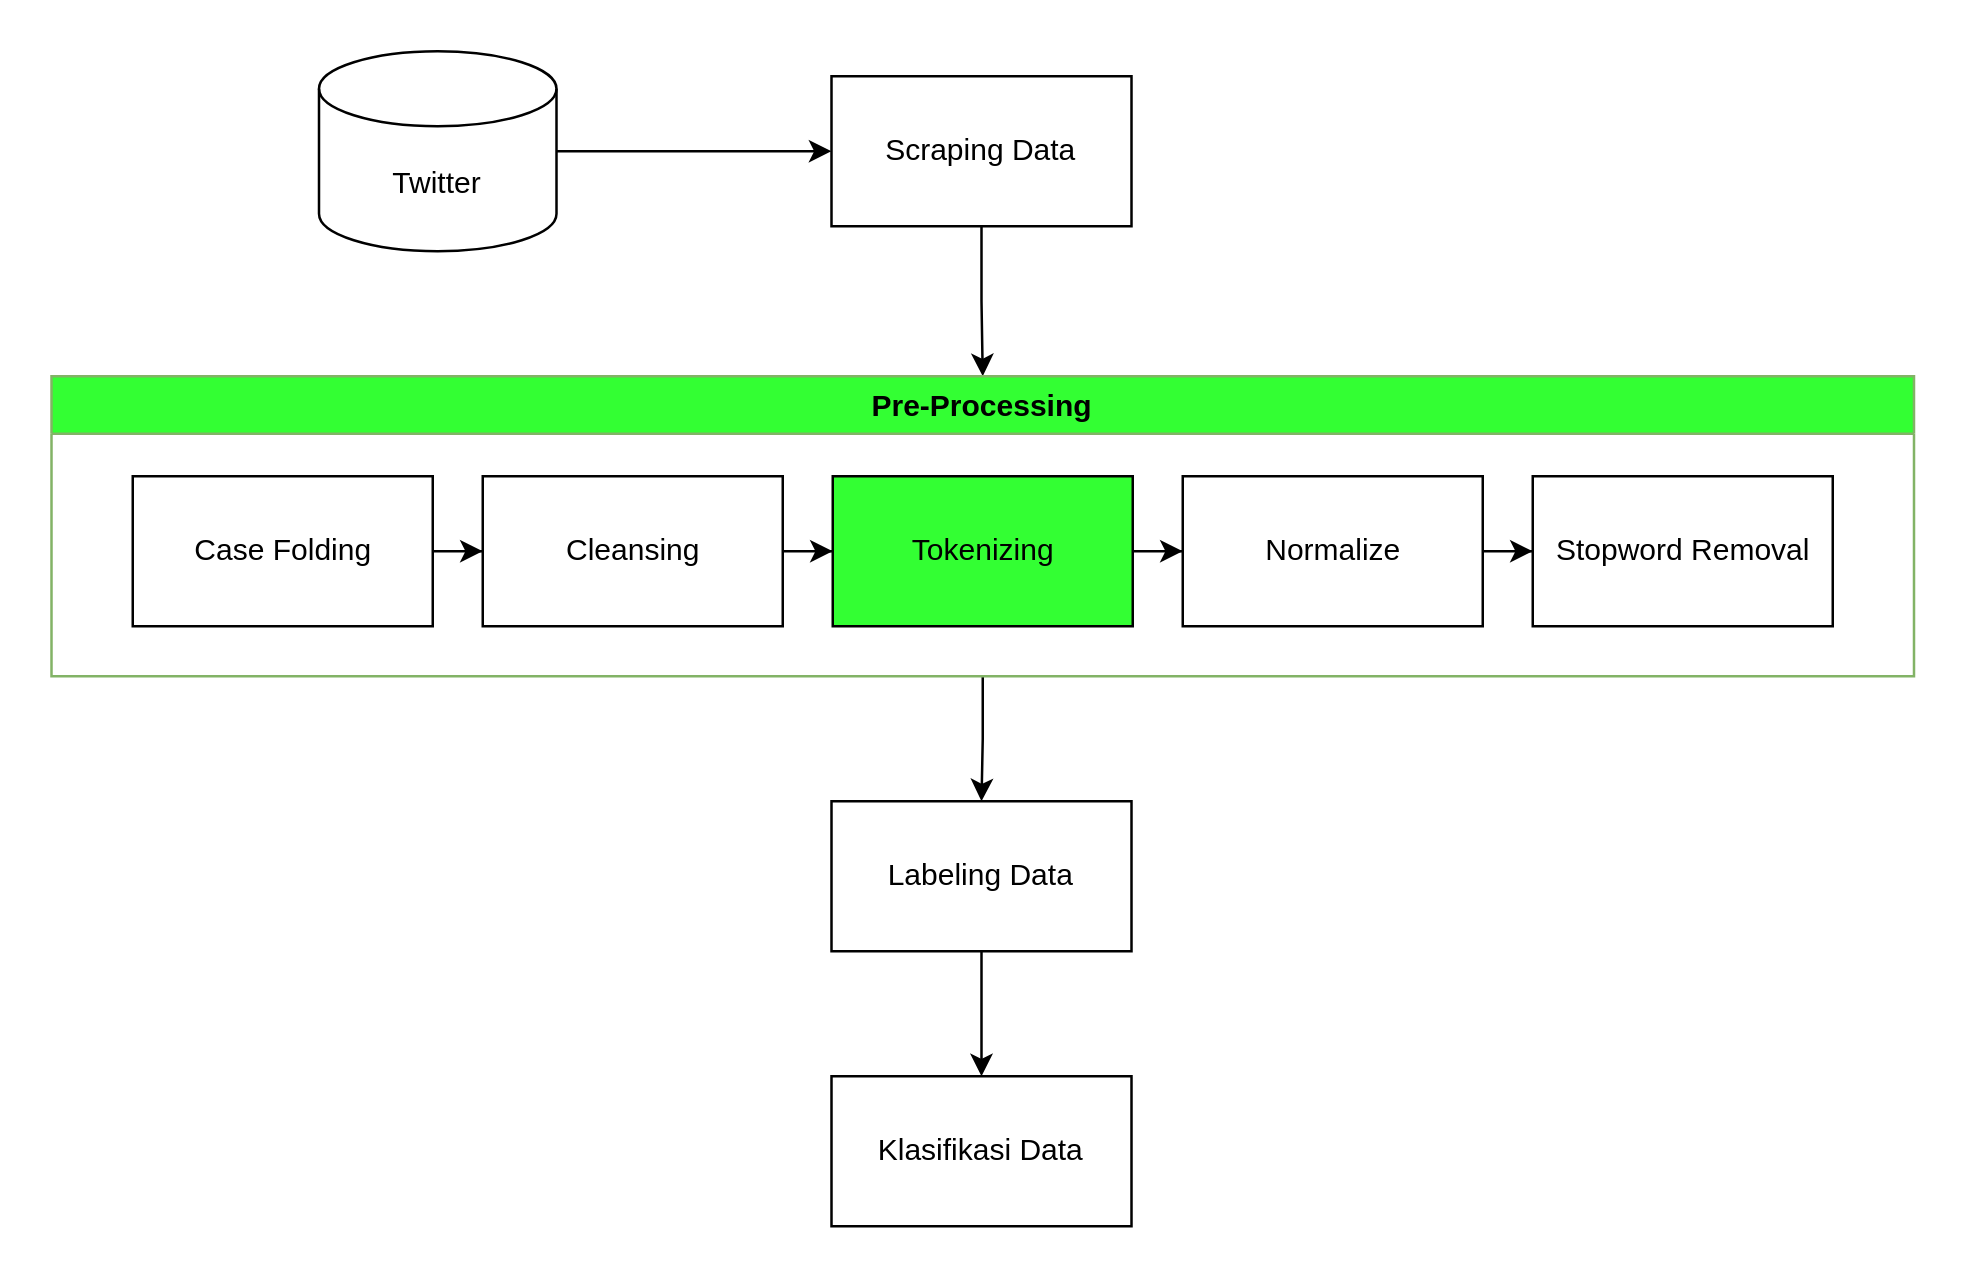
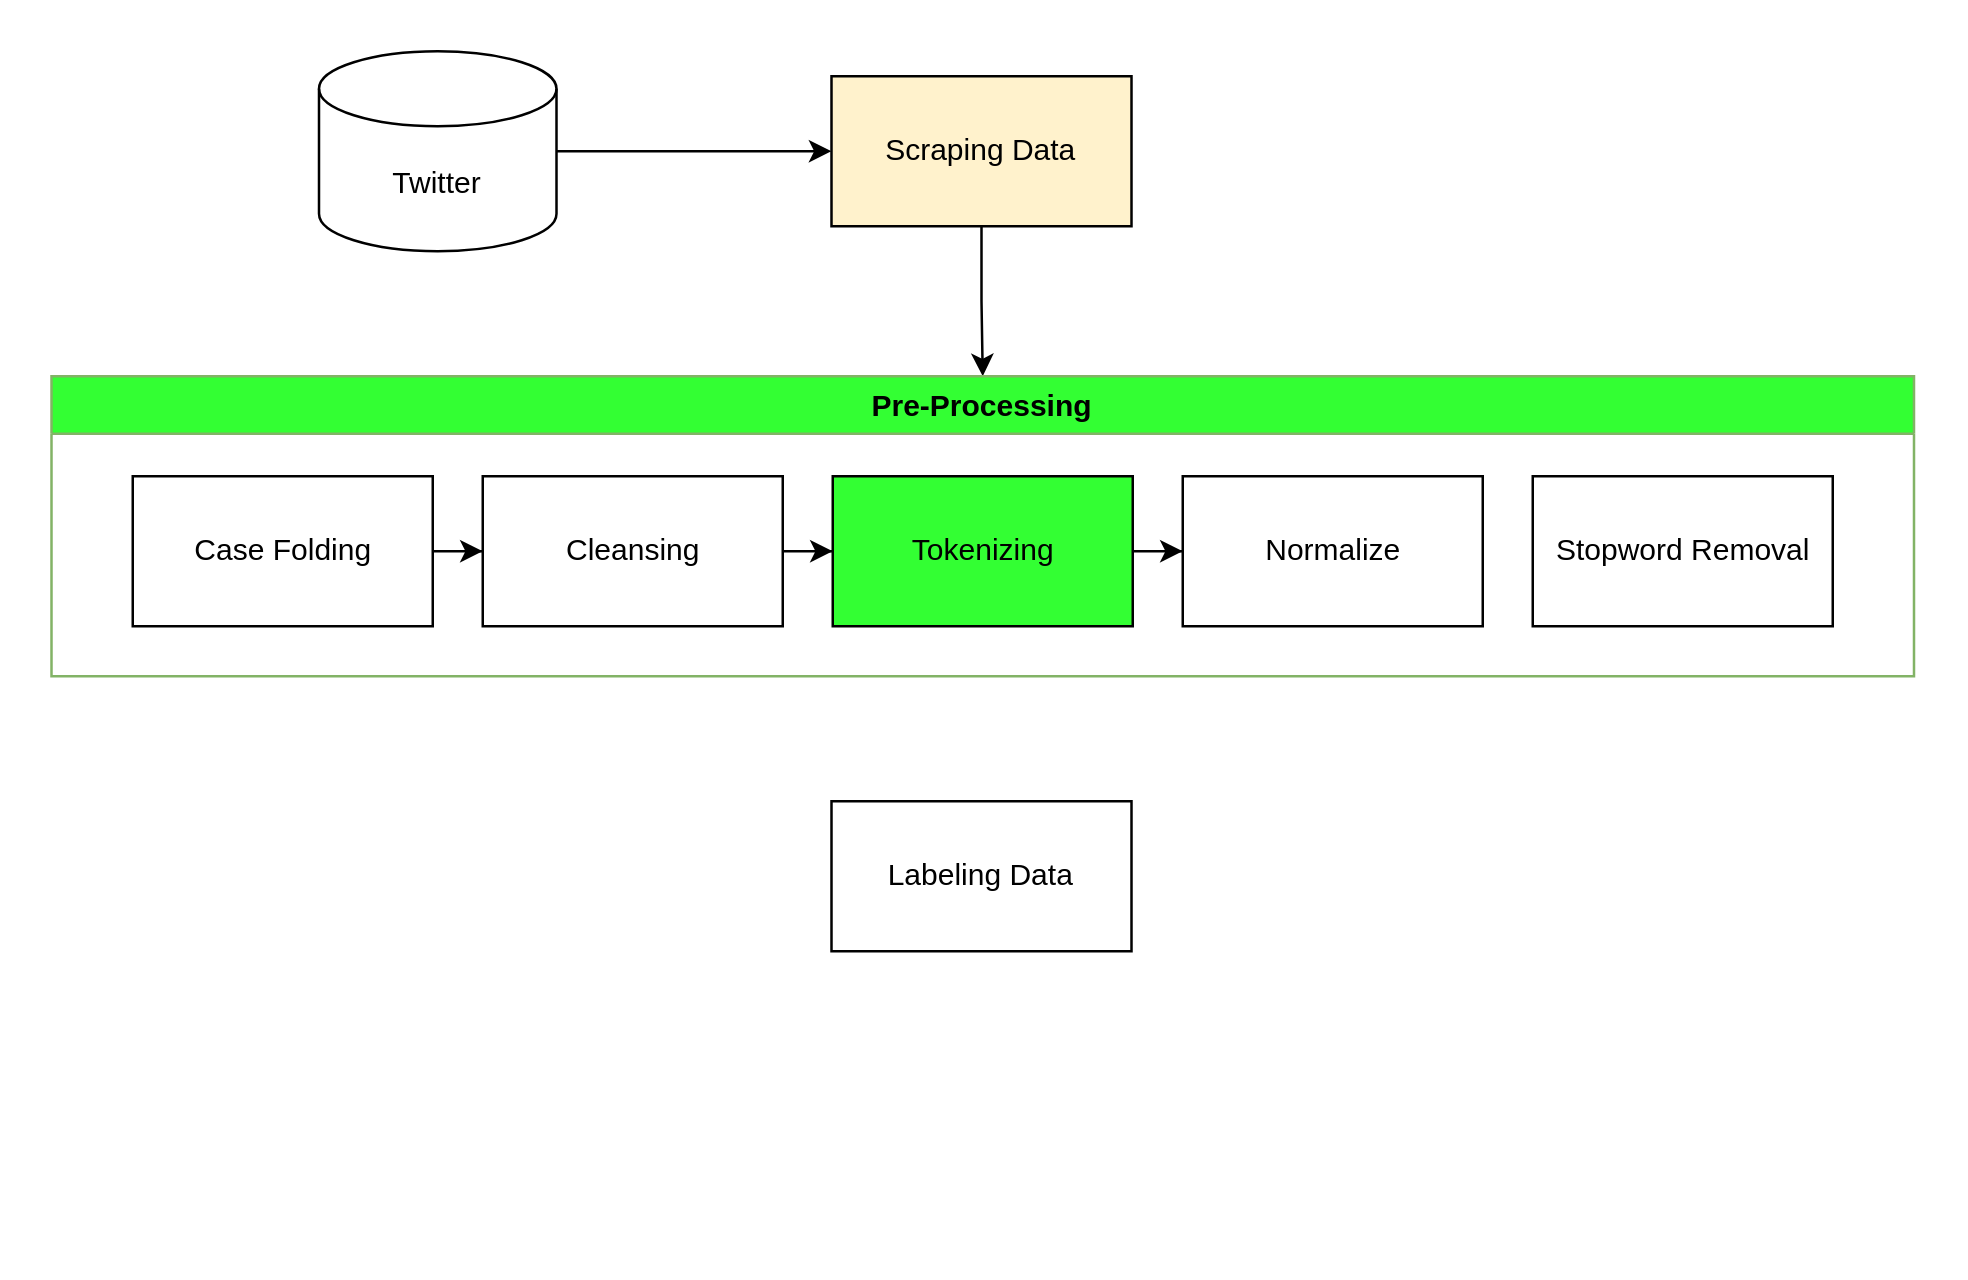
node "Scraping Data": fillcolor #ffffff -> #fff2cc
edge "Normalize" -> "Stopword Removal": removed
edge "Pre-Processing" -> "Labeling Data": removed
edge "Labeling Data" -> "Klasifikasi Data": removed
node "Klasifikasi Data": removed
